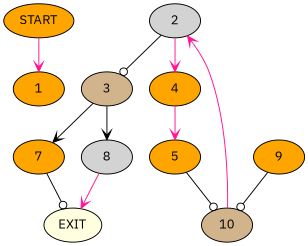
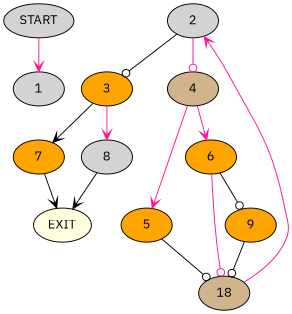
node "START": fillcolor orange -> lightgrey
edge "2" -> "4": arrowhead vee -> odot
node "1": fillcolor orange -> lightgrey
node "3": fillcolor tan -> orange
node "4": fillcolor orange -> tan
edge "3" -> "8": color black -> deeppink
node "6": added
edge "7" -> "EXIT": arrowhead odot -> vee
edge "8" -> "EXIT": color deeppink -> black
node "10": label "10" -> "18"
